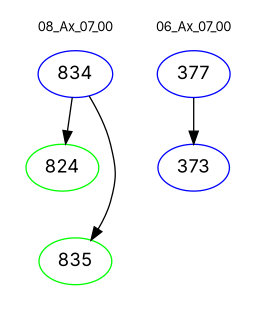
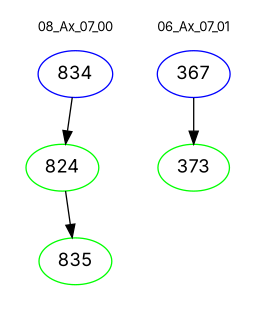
cluster "06_Ax_07_00": label "06_Ax_07_00" -> "06_Ax_07_01"
node "377": label "377" -> "367"
edge "834" -> "835": now "824" -> "835"
node "373": color blue -> green
